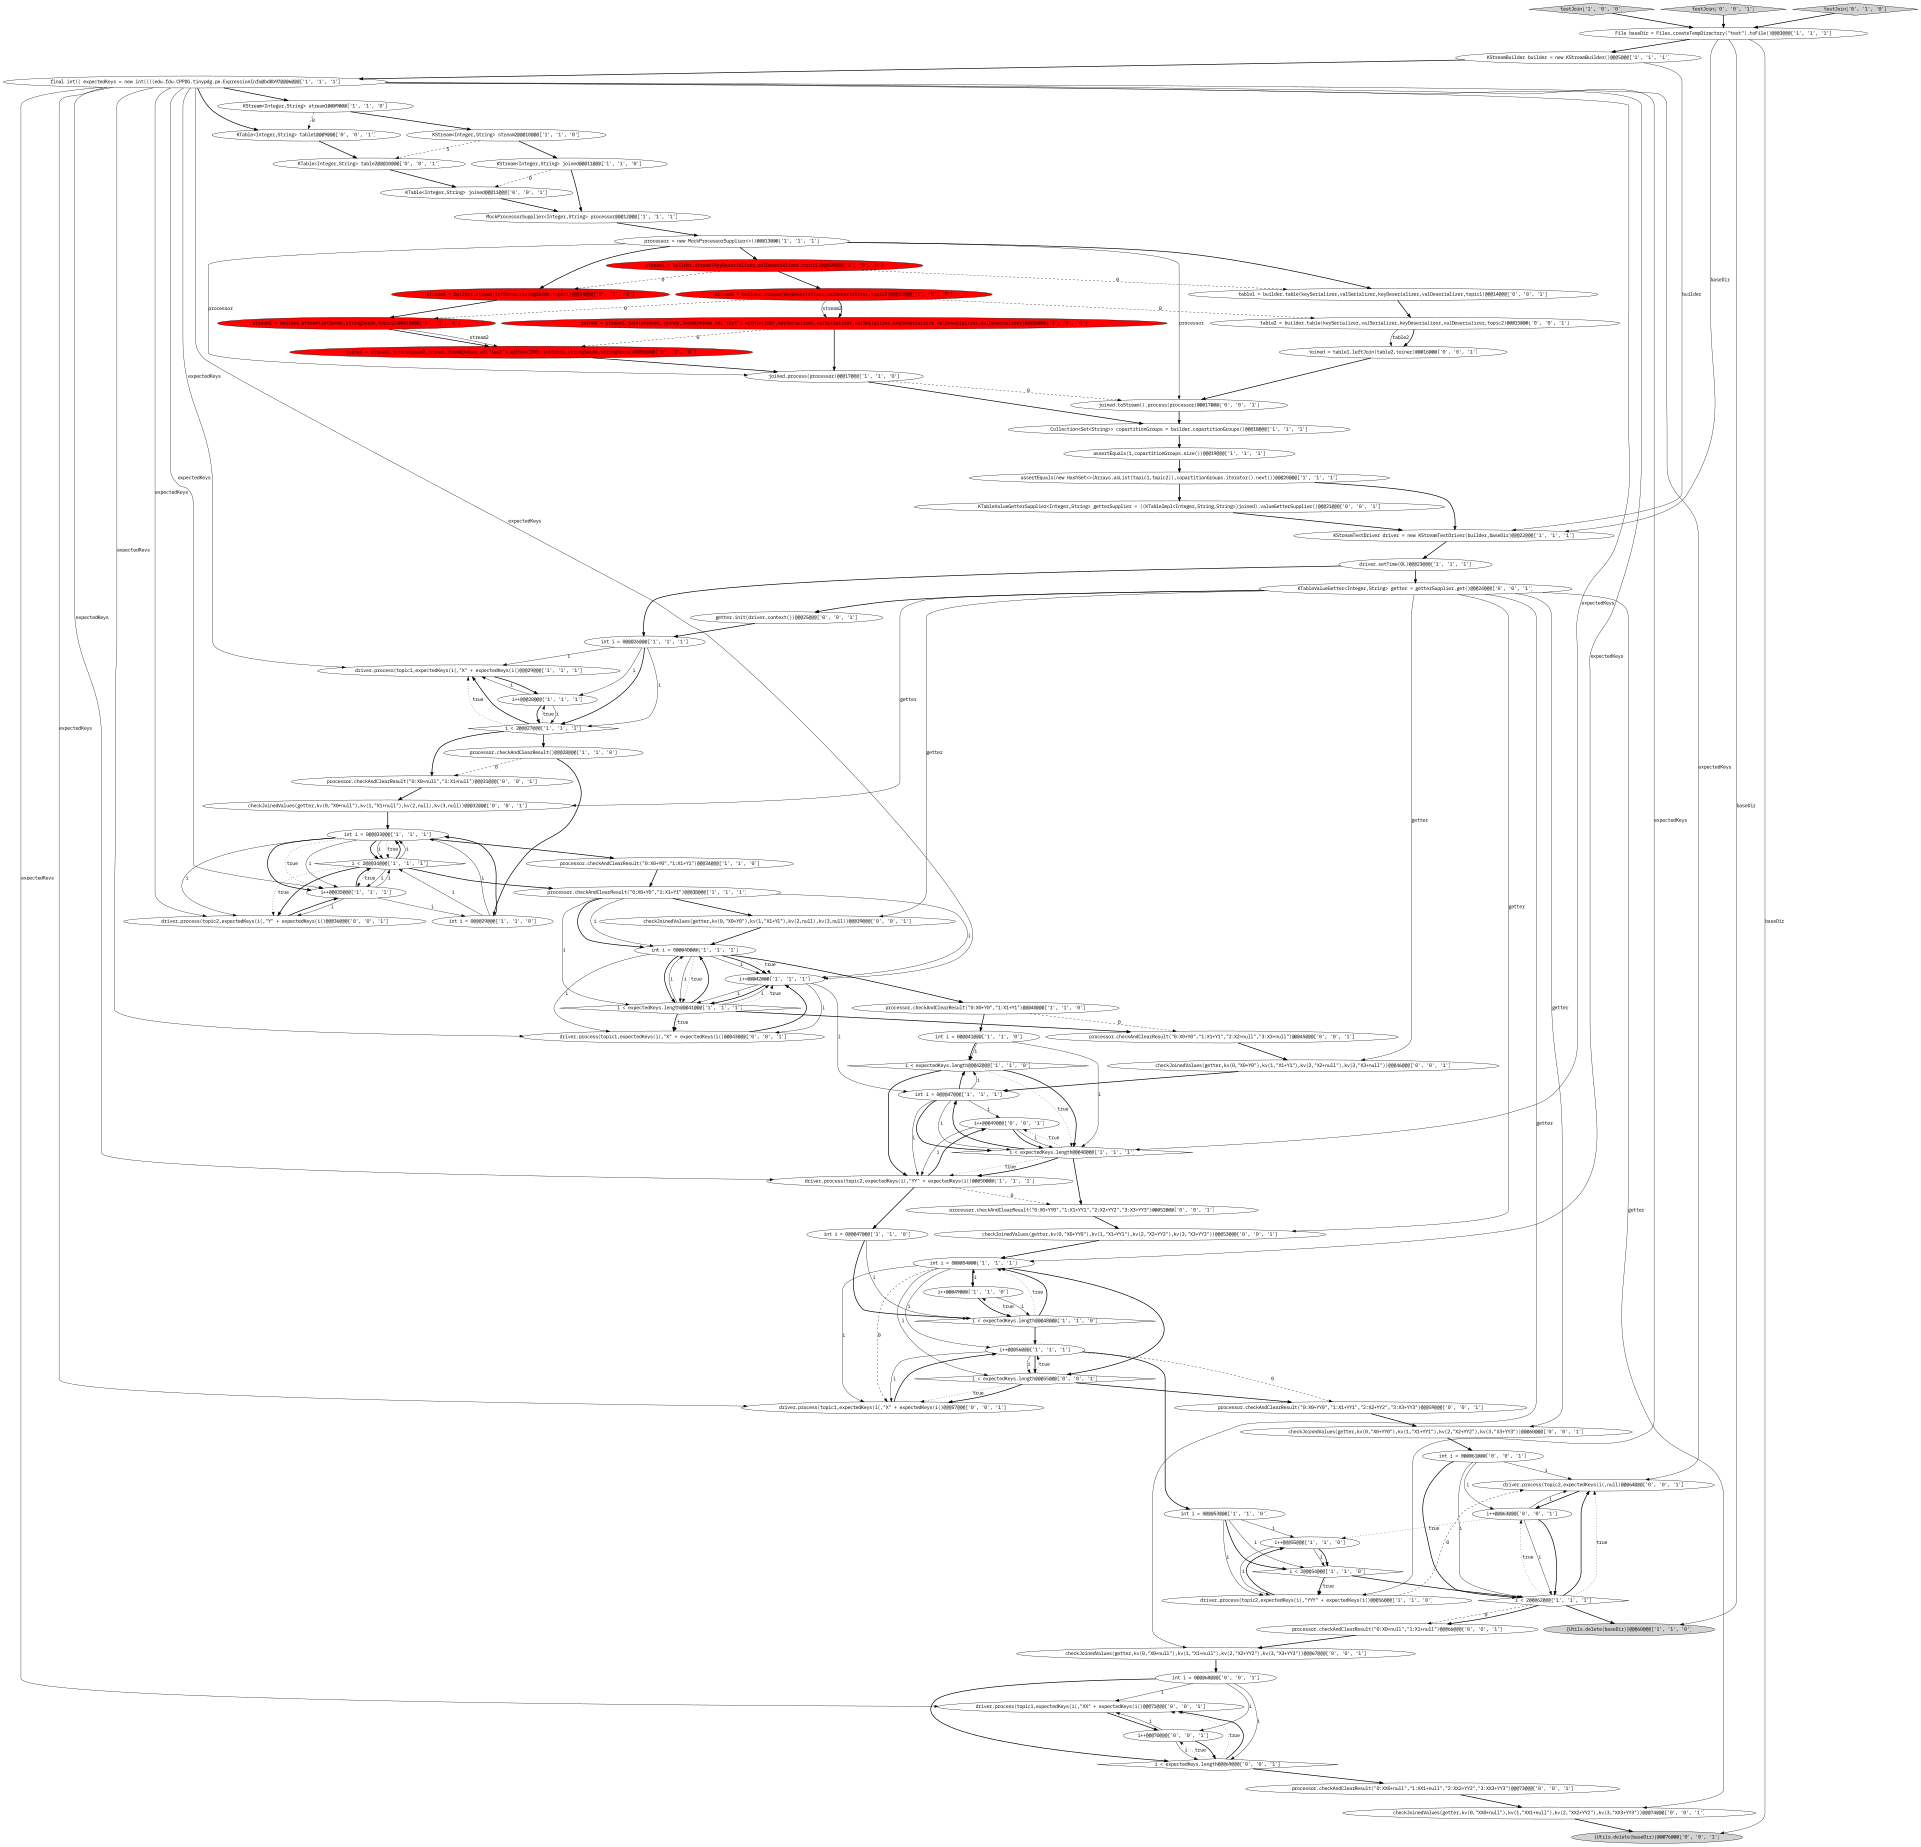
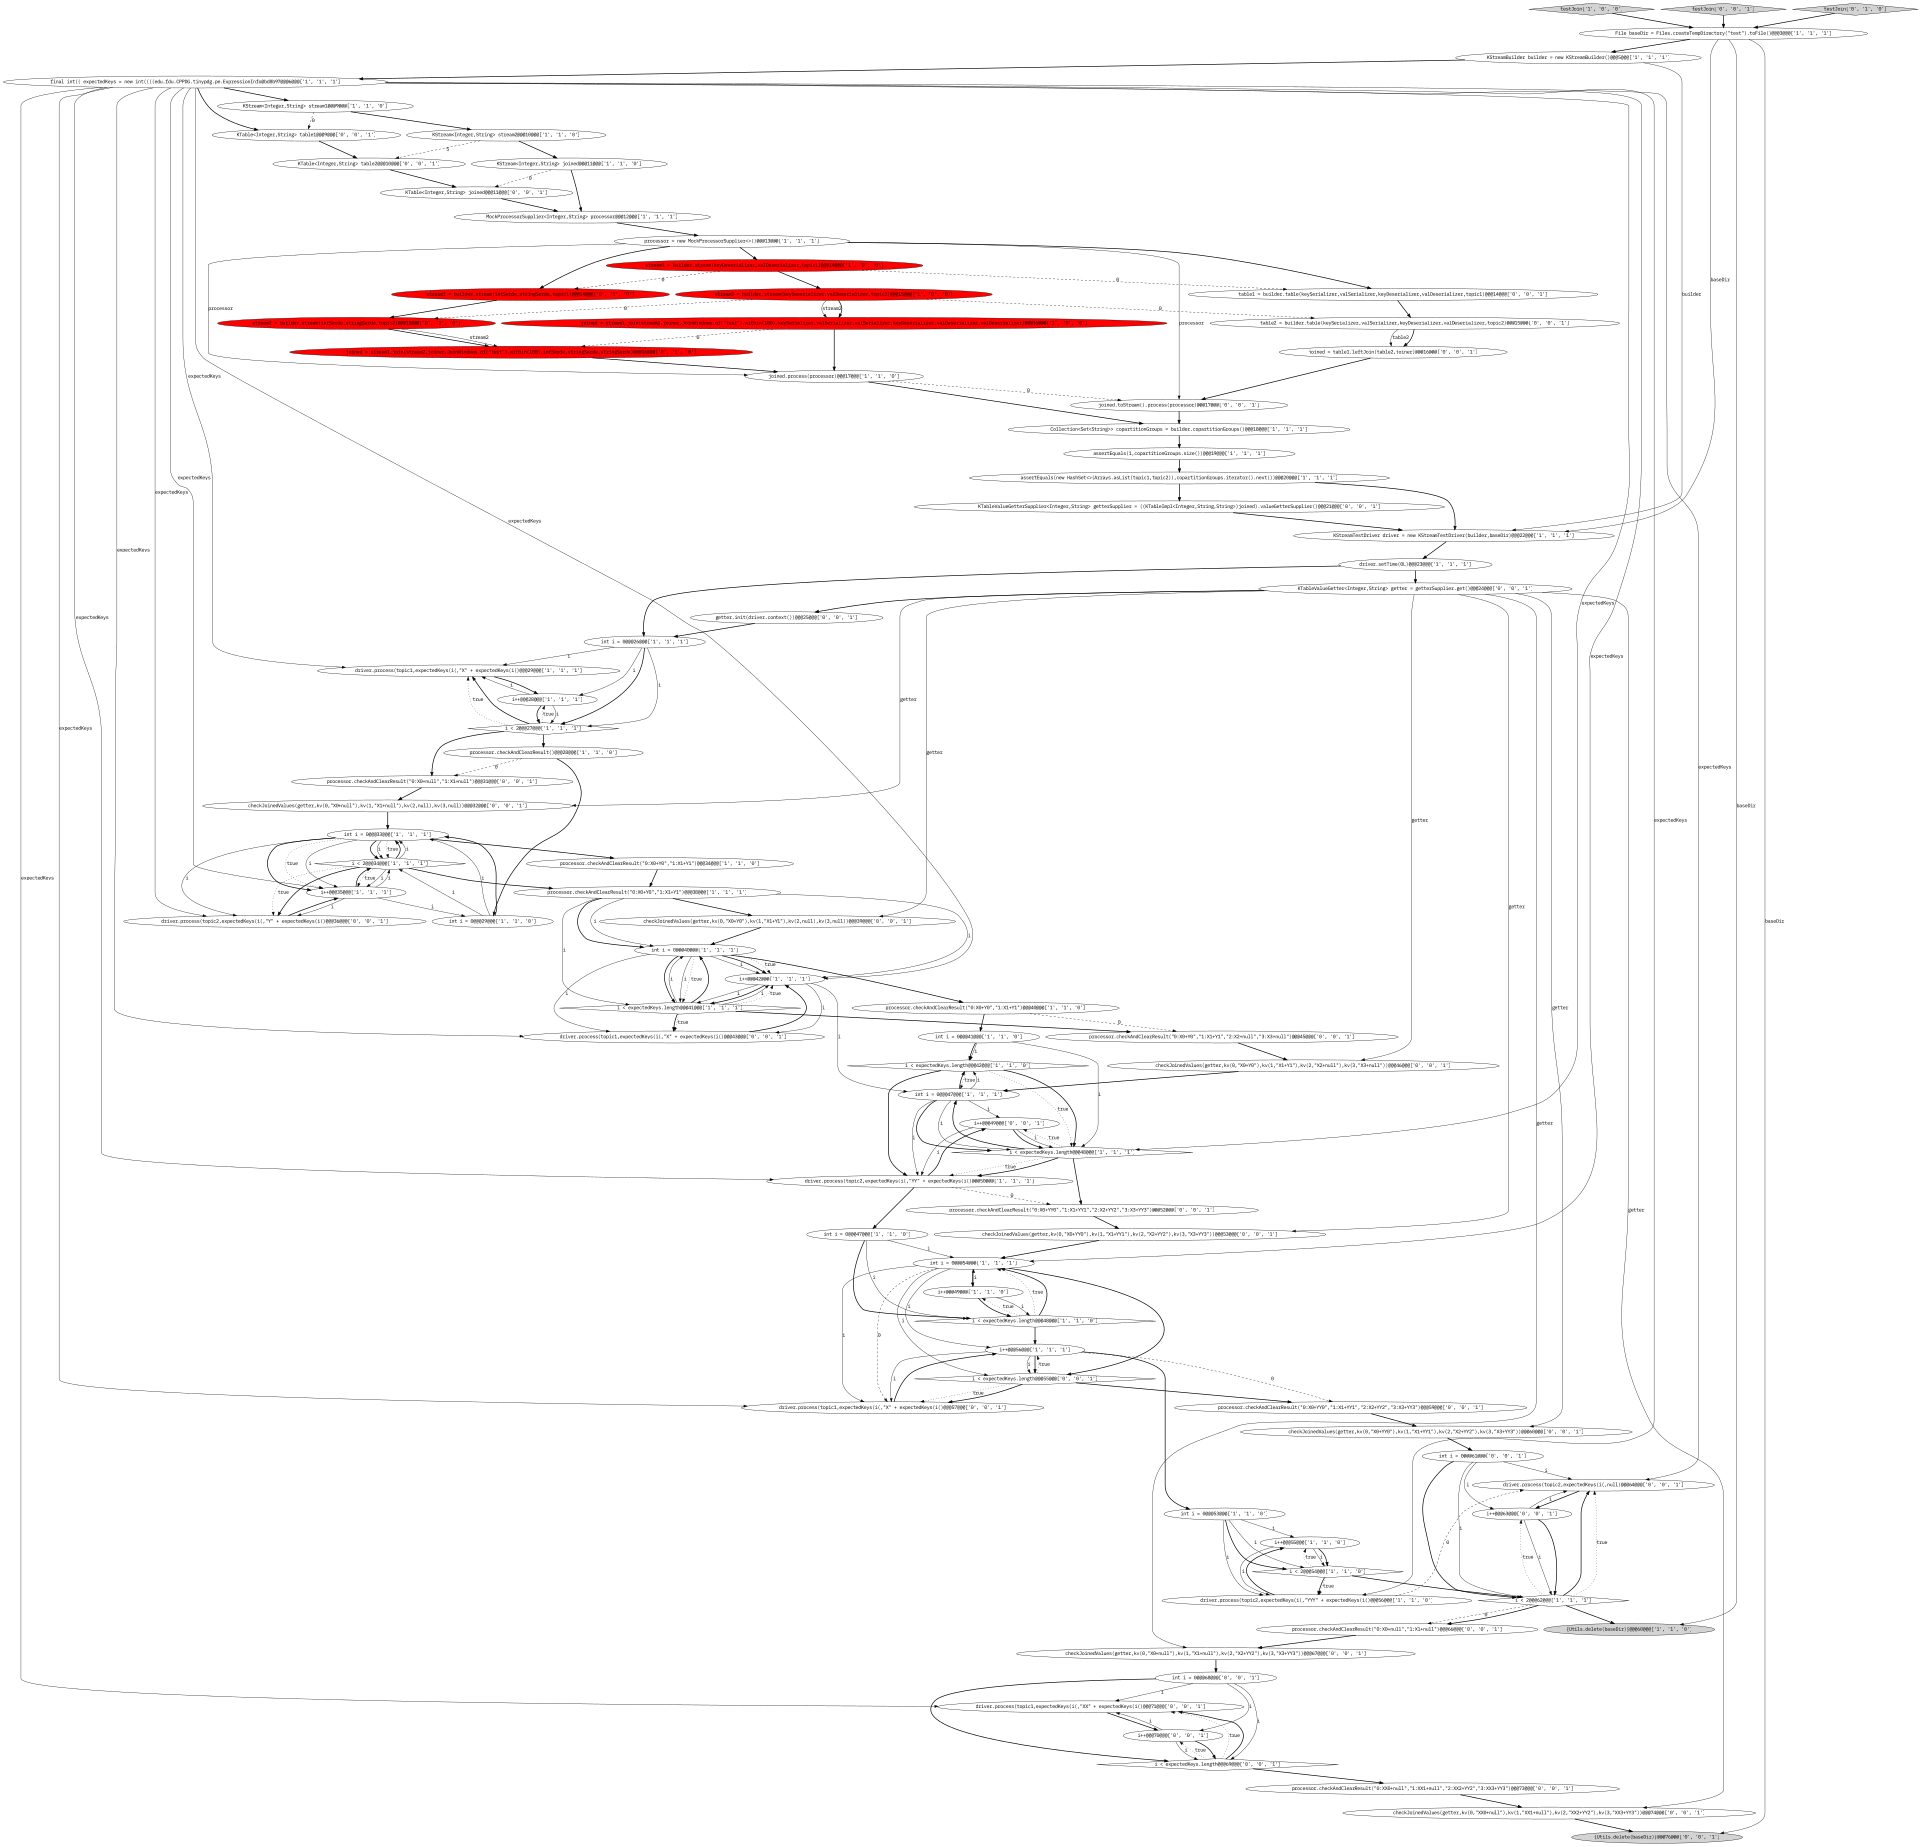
edge "i < expectedKeys.length@@@42@@@['1', '1', '0']" -> "int i = 0@@@47@@@['1', '1', '1']": added, label "true"
edge "int i = 0@@@47@@@['1', '1', '0']" -> "int i = 0@@@54@@@['1', '1', '1']": added, label "i"
edge "i++@@@63@@@['0', '0', '1']" -> "i++@@@55@@@['1', '1', '0']": now "i < 2@@@54@@@['1', '1', '0']" -> "i++@@@55@@@['1', '1', '0']"
